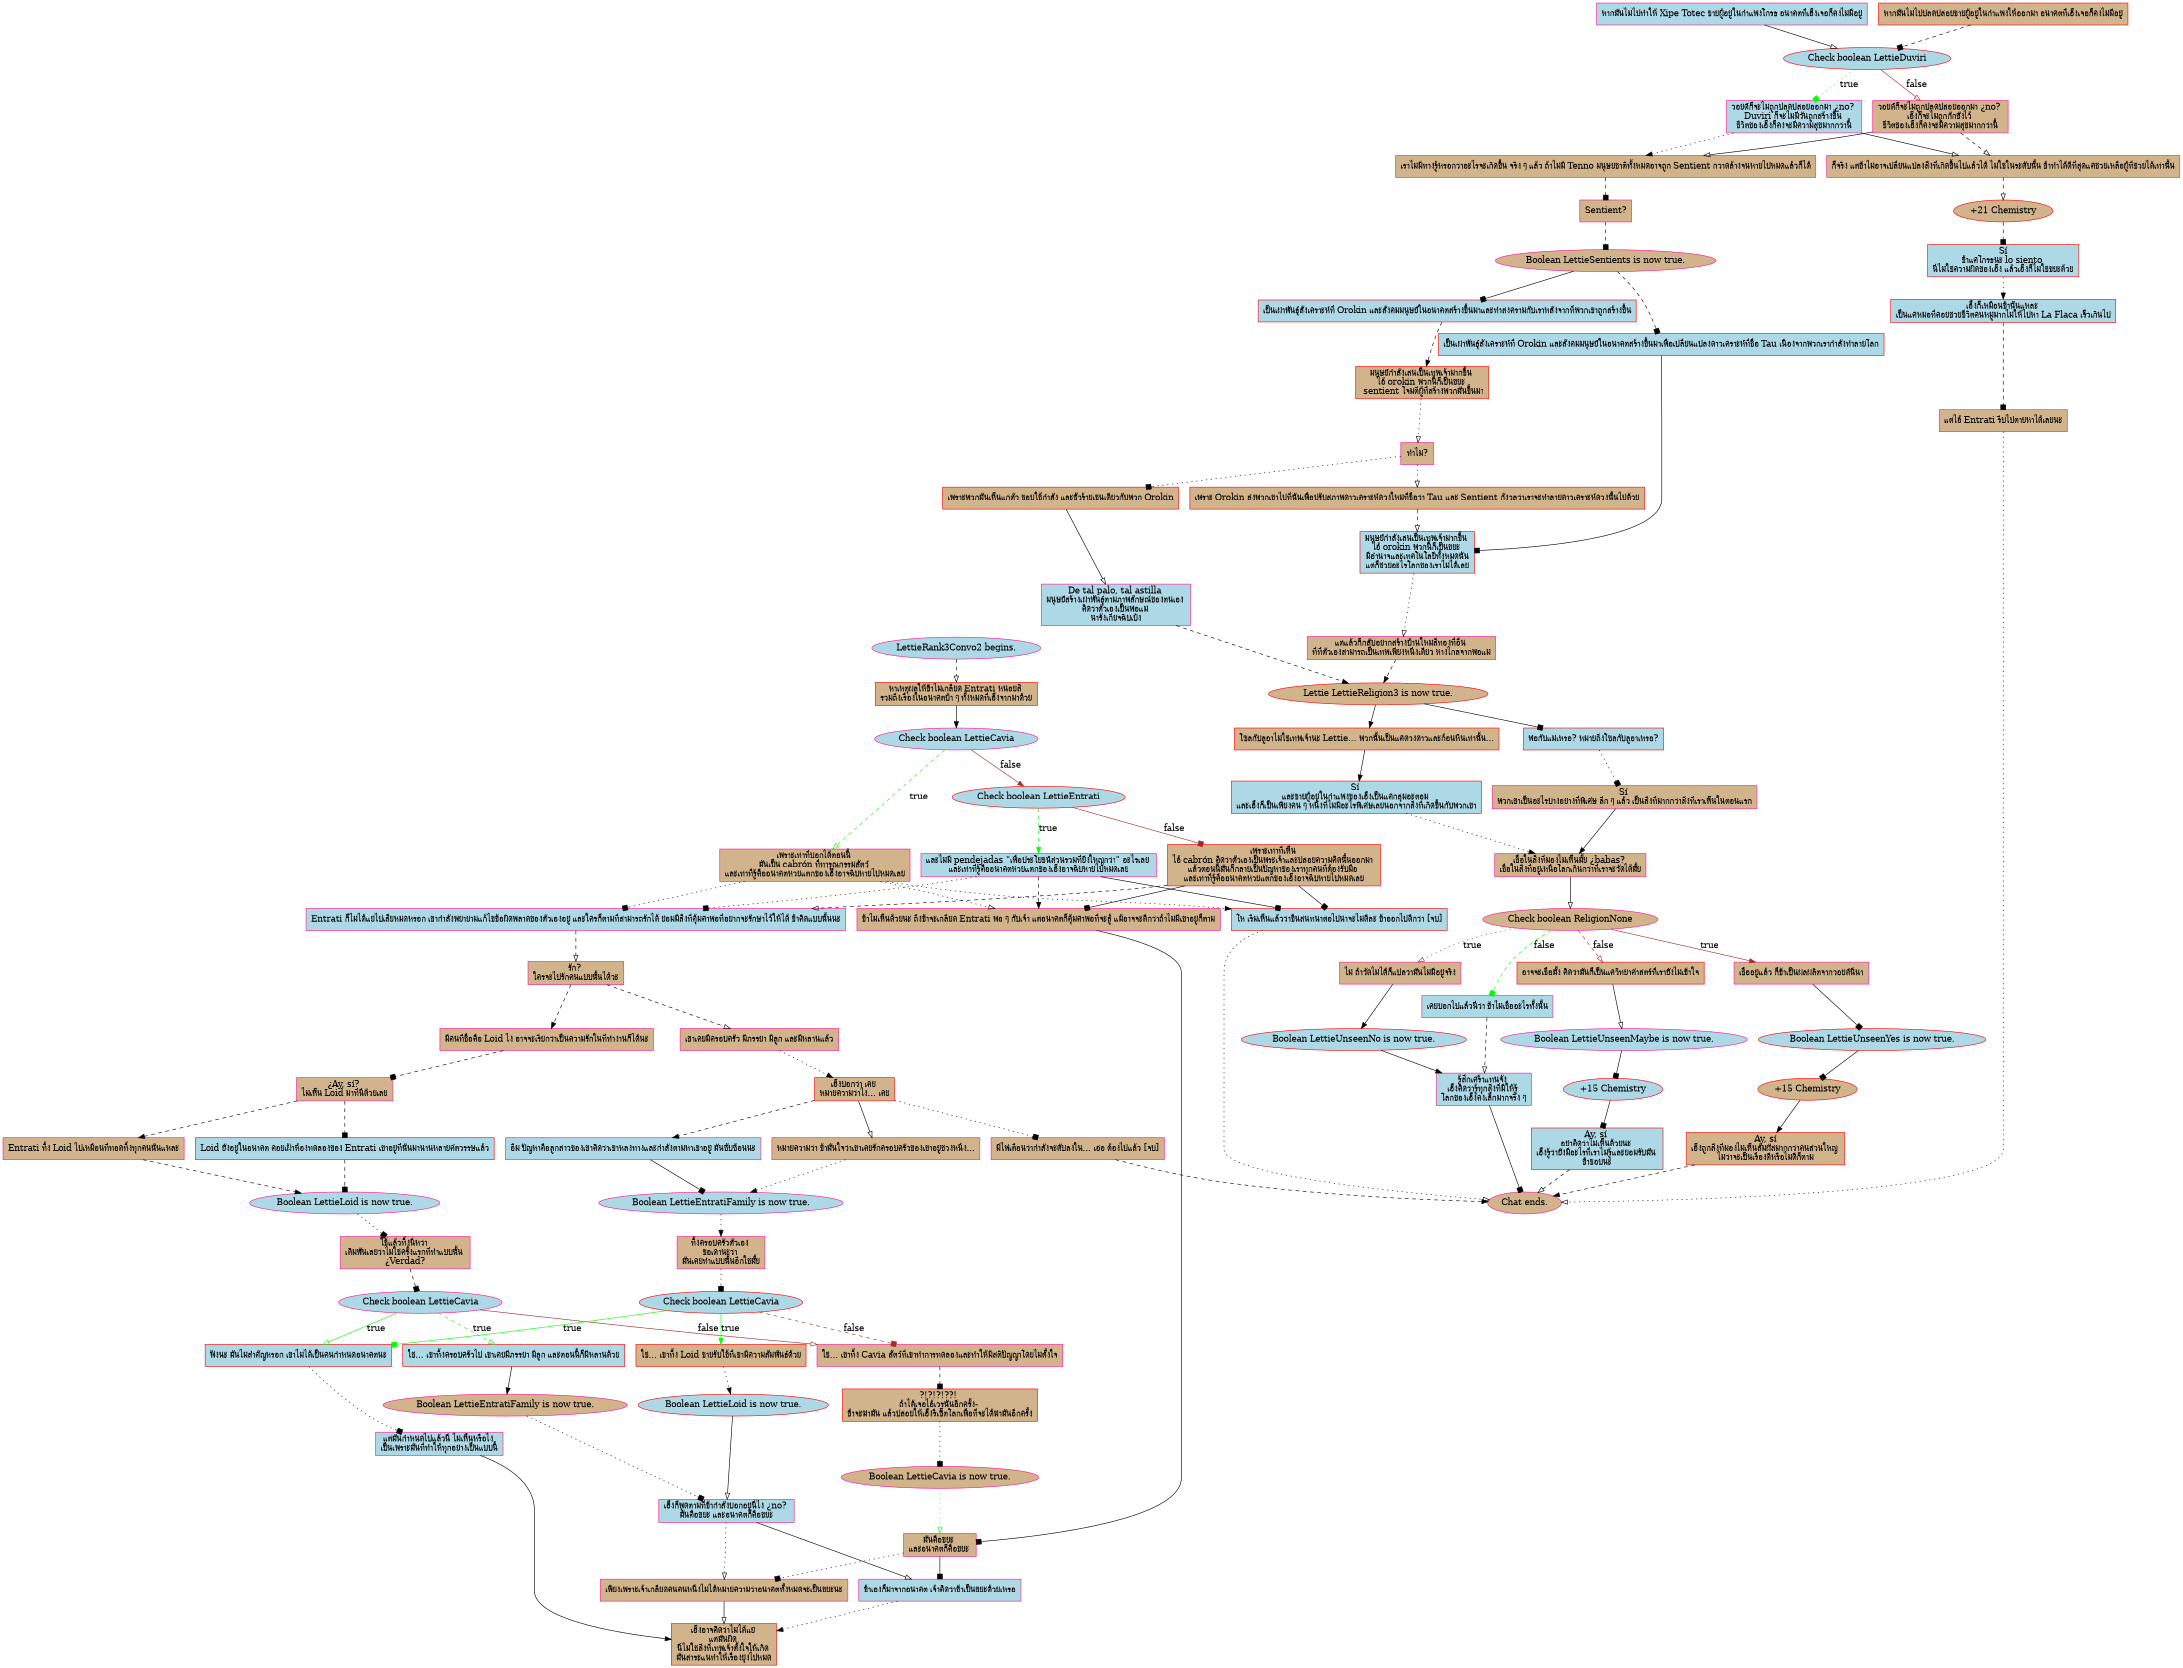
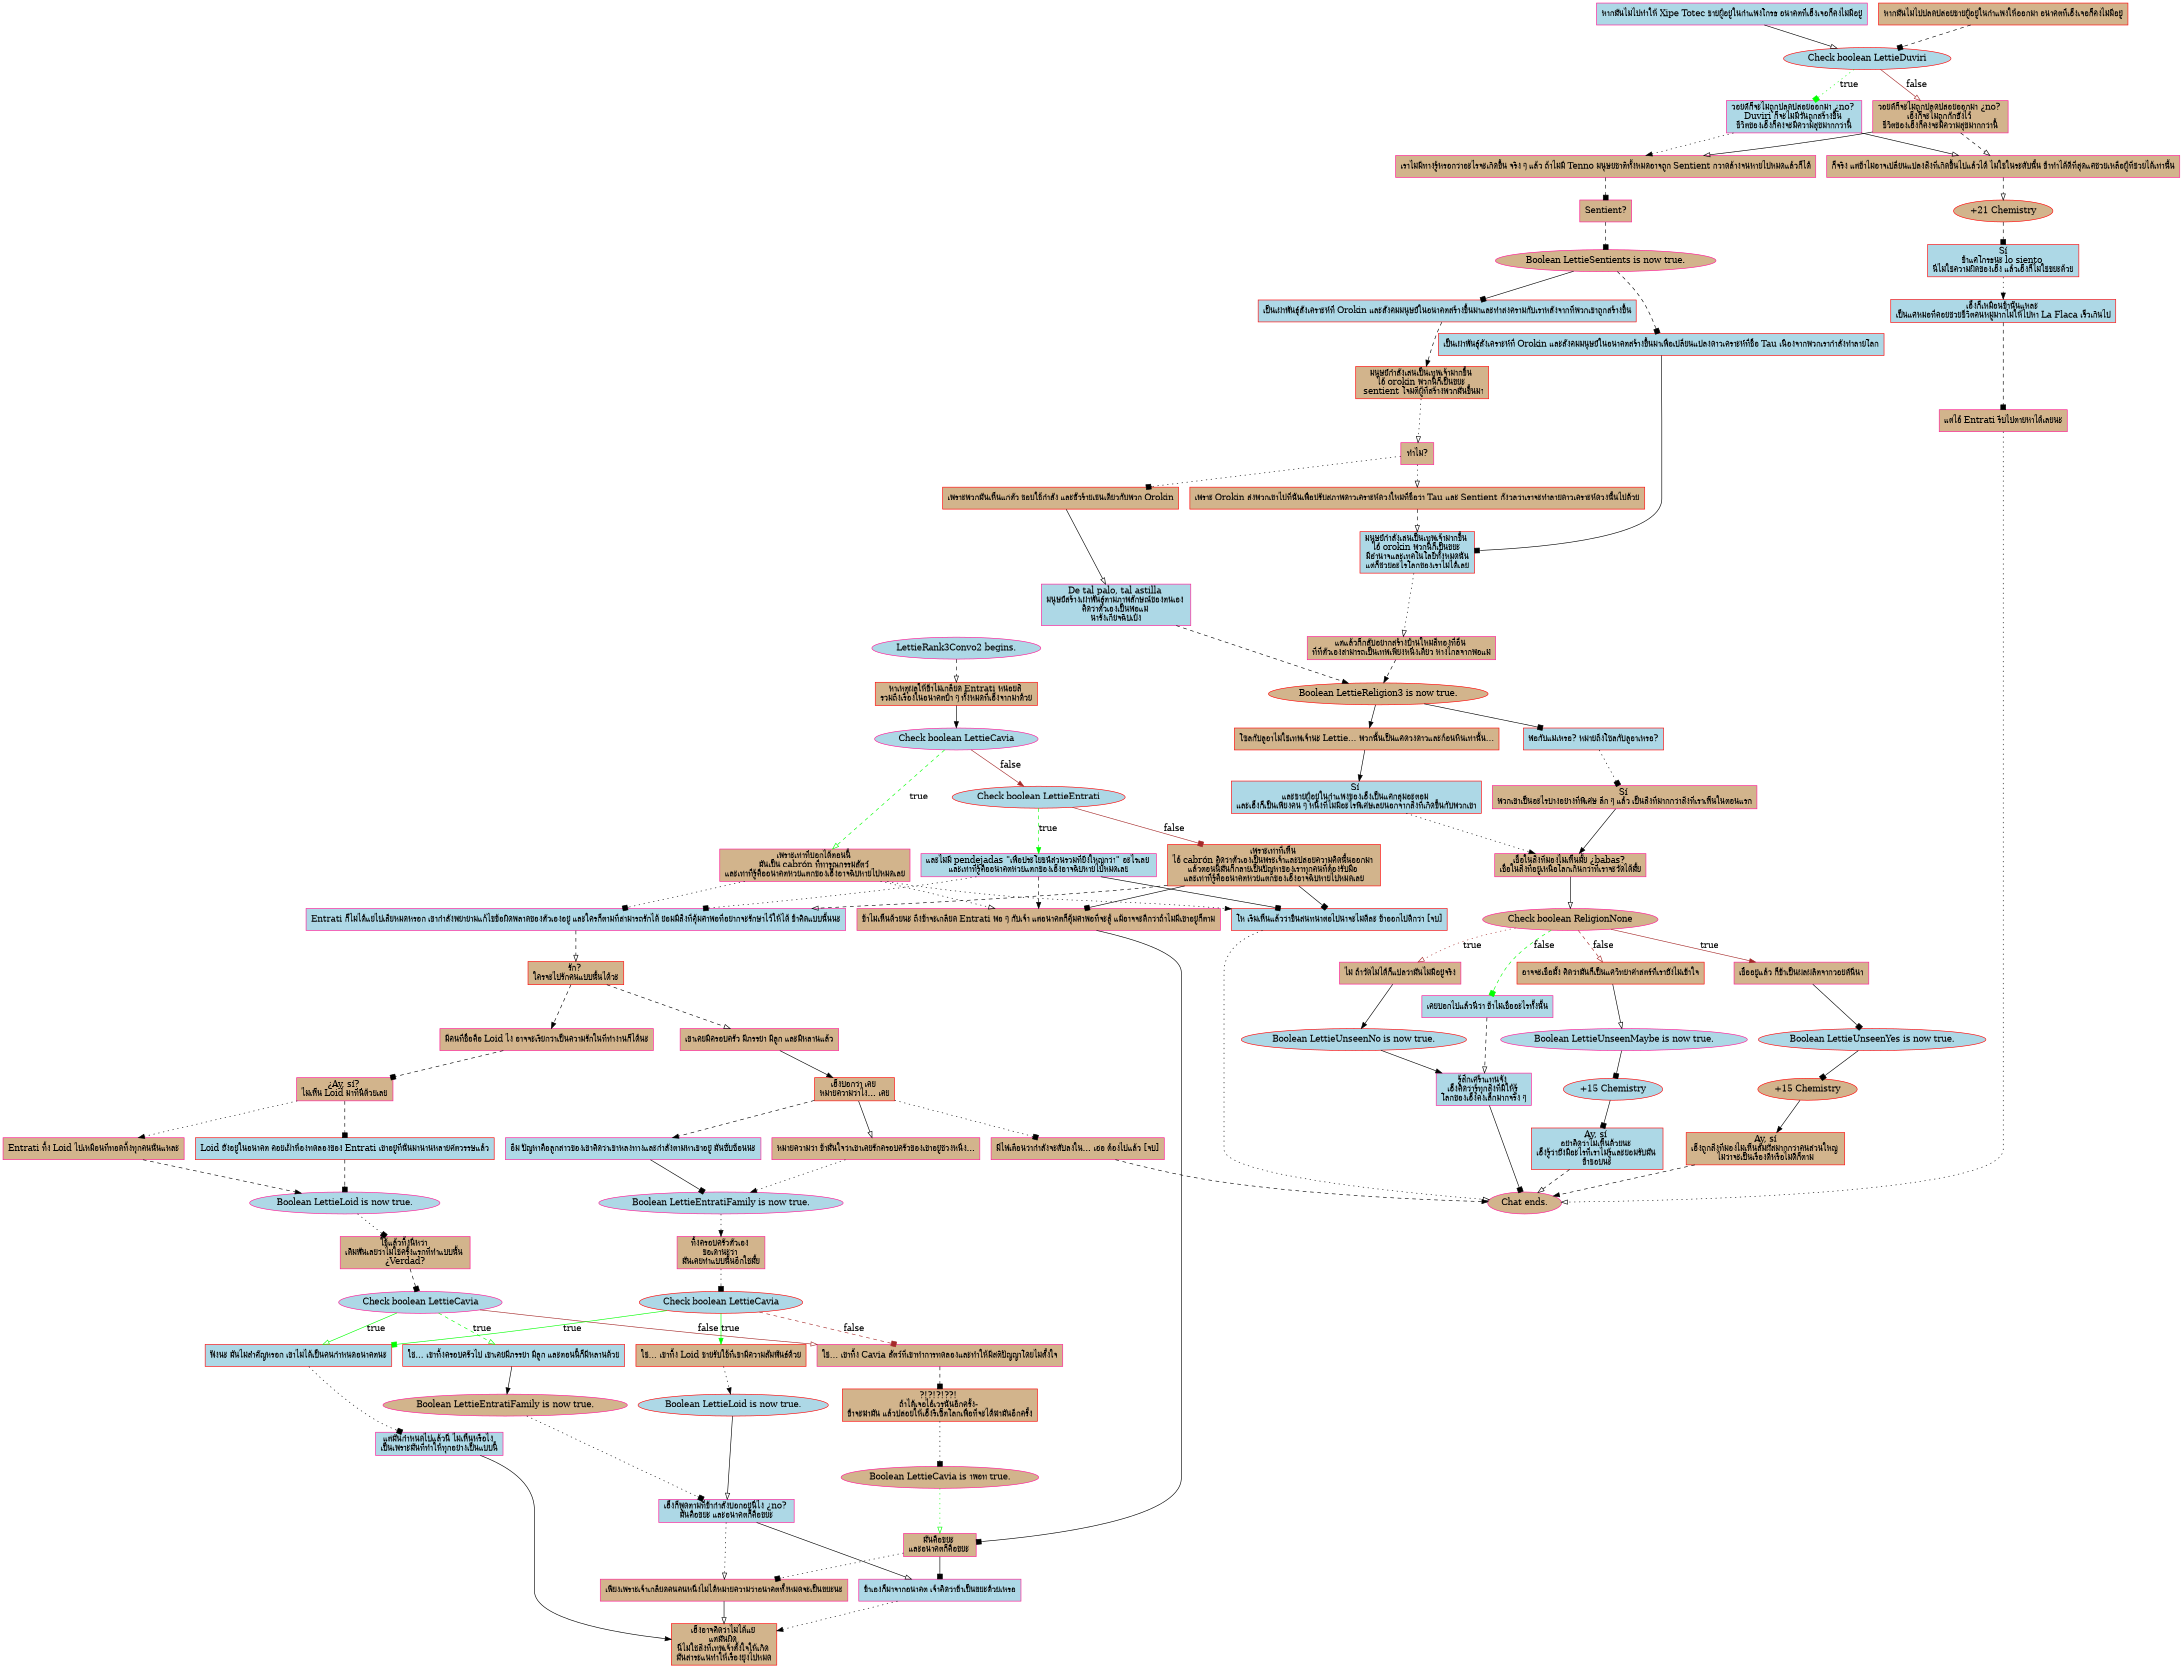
node "Lettie LettieReligion3 is now true.": label "Lettie LettieReligion3 is now true." -> "Boolean LettieReligion3 is now true."
node "รัก? ใครจะไปรักคนแบบนั้นได้วะ": color deeppink -> red
edge "เขาเคยมีครอบครัว มีภรรยา มีลูก และมีหลานแล้ว" -> "เอ็งบอกว่า เคย หมายความว่าไง... เคย": style dotted -> solid
edge "¿Ay, sí? ไม่เห็น Loid มาที่นี่ด้วยเลย" -> "Entrati ทิ้ง Loid ไปเหมือนที่ทอดทิ้งทุกคนนั่นแหละ": style dashed -> dotted
node "Boolean LettieCavia is now true.": label "Boolean LettieCavia is now true." -> "Boolean LettieCavia is าพอท true."
